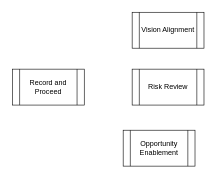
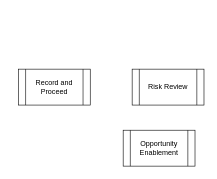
node "Vision Alignment": removed
node "Record and Proceed": moved (48, 87) -> (54, 87)
